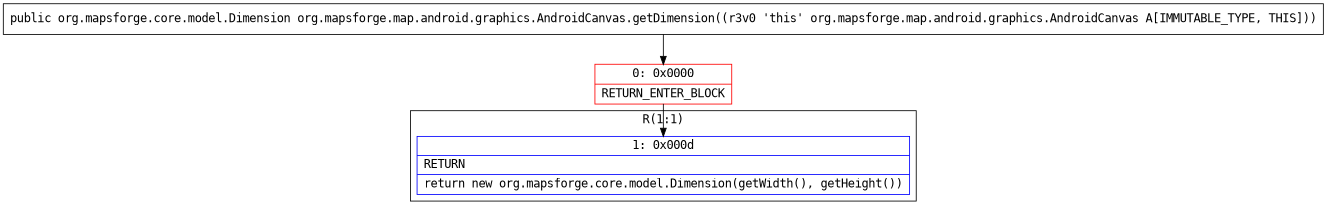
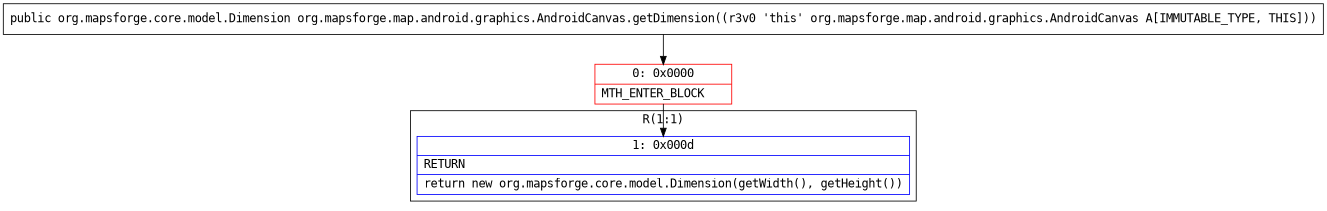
node "0: 0x0000": text "RETURN_ENTER_BLOCK" -> "MTH_ENTER_BLOCK"
